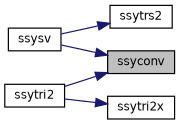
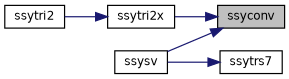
node "ssytrs2": label "ssytrs2" -> "ssytrs7"
edge "ssytri2" -> "ssyconv": now "ssytri2x" -> "ssyconv"
